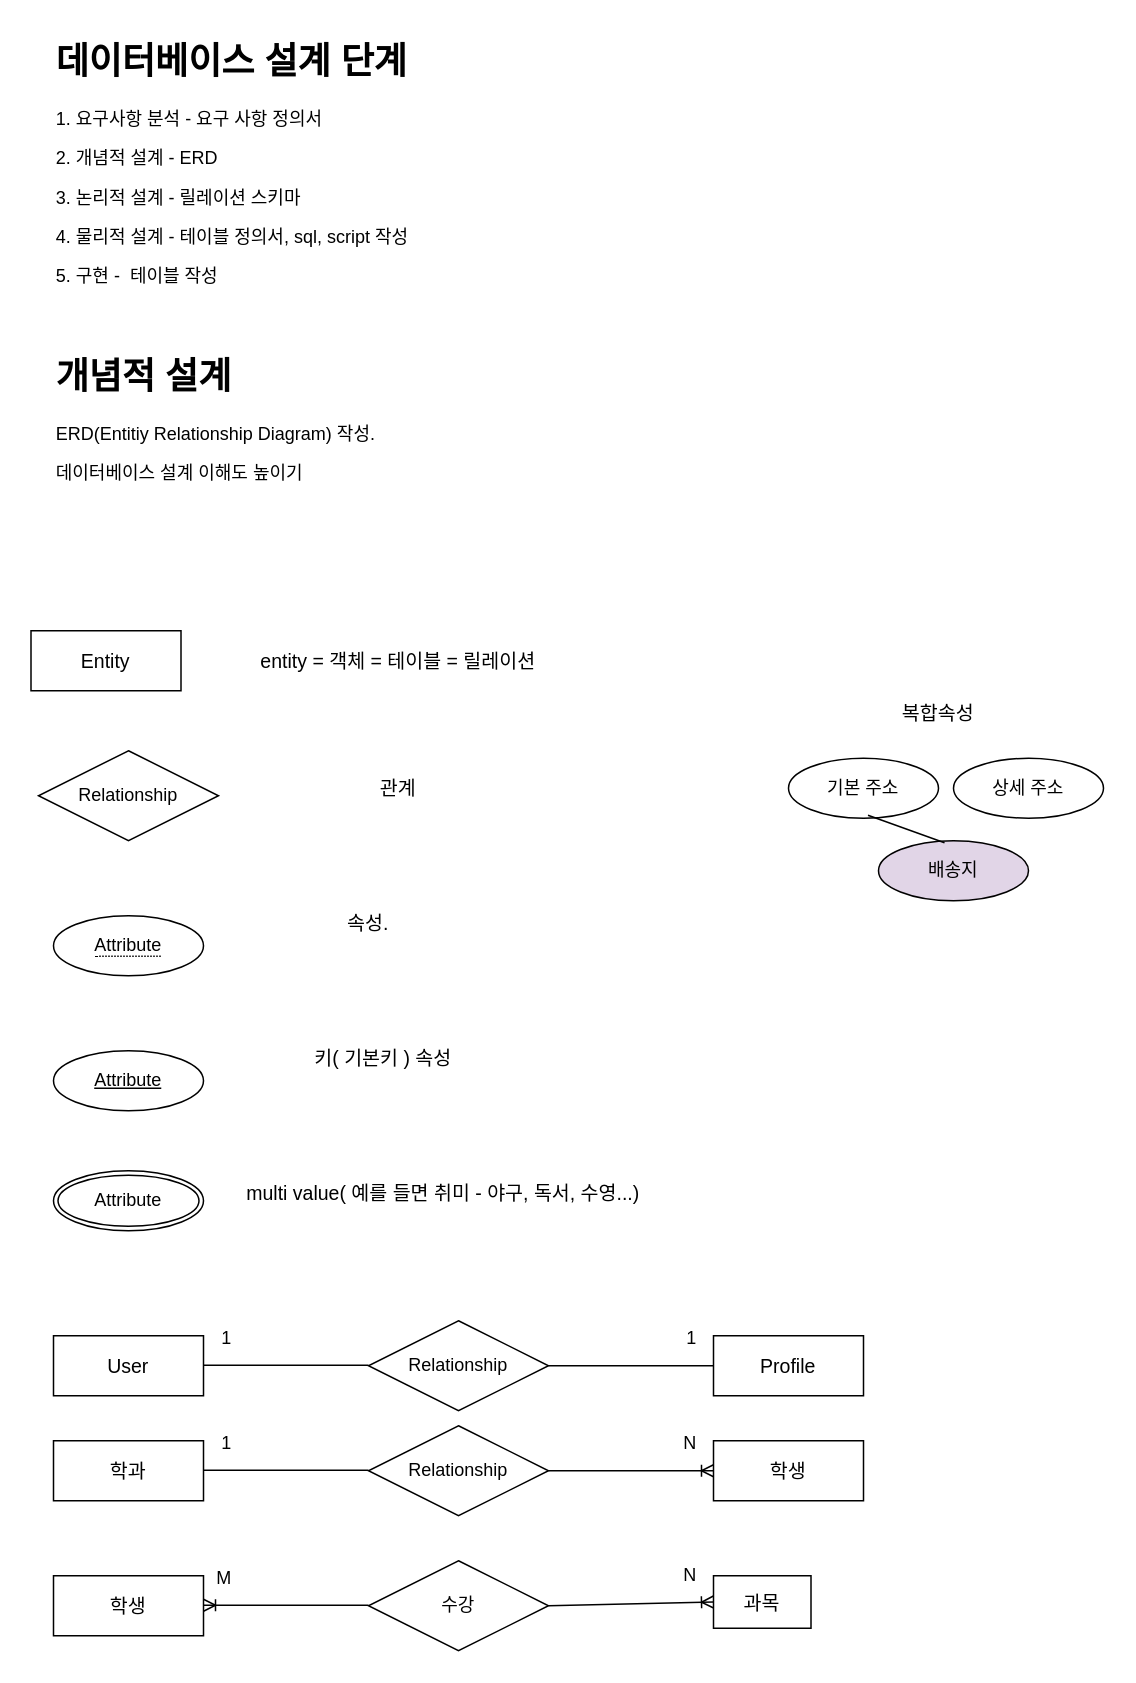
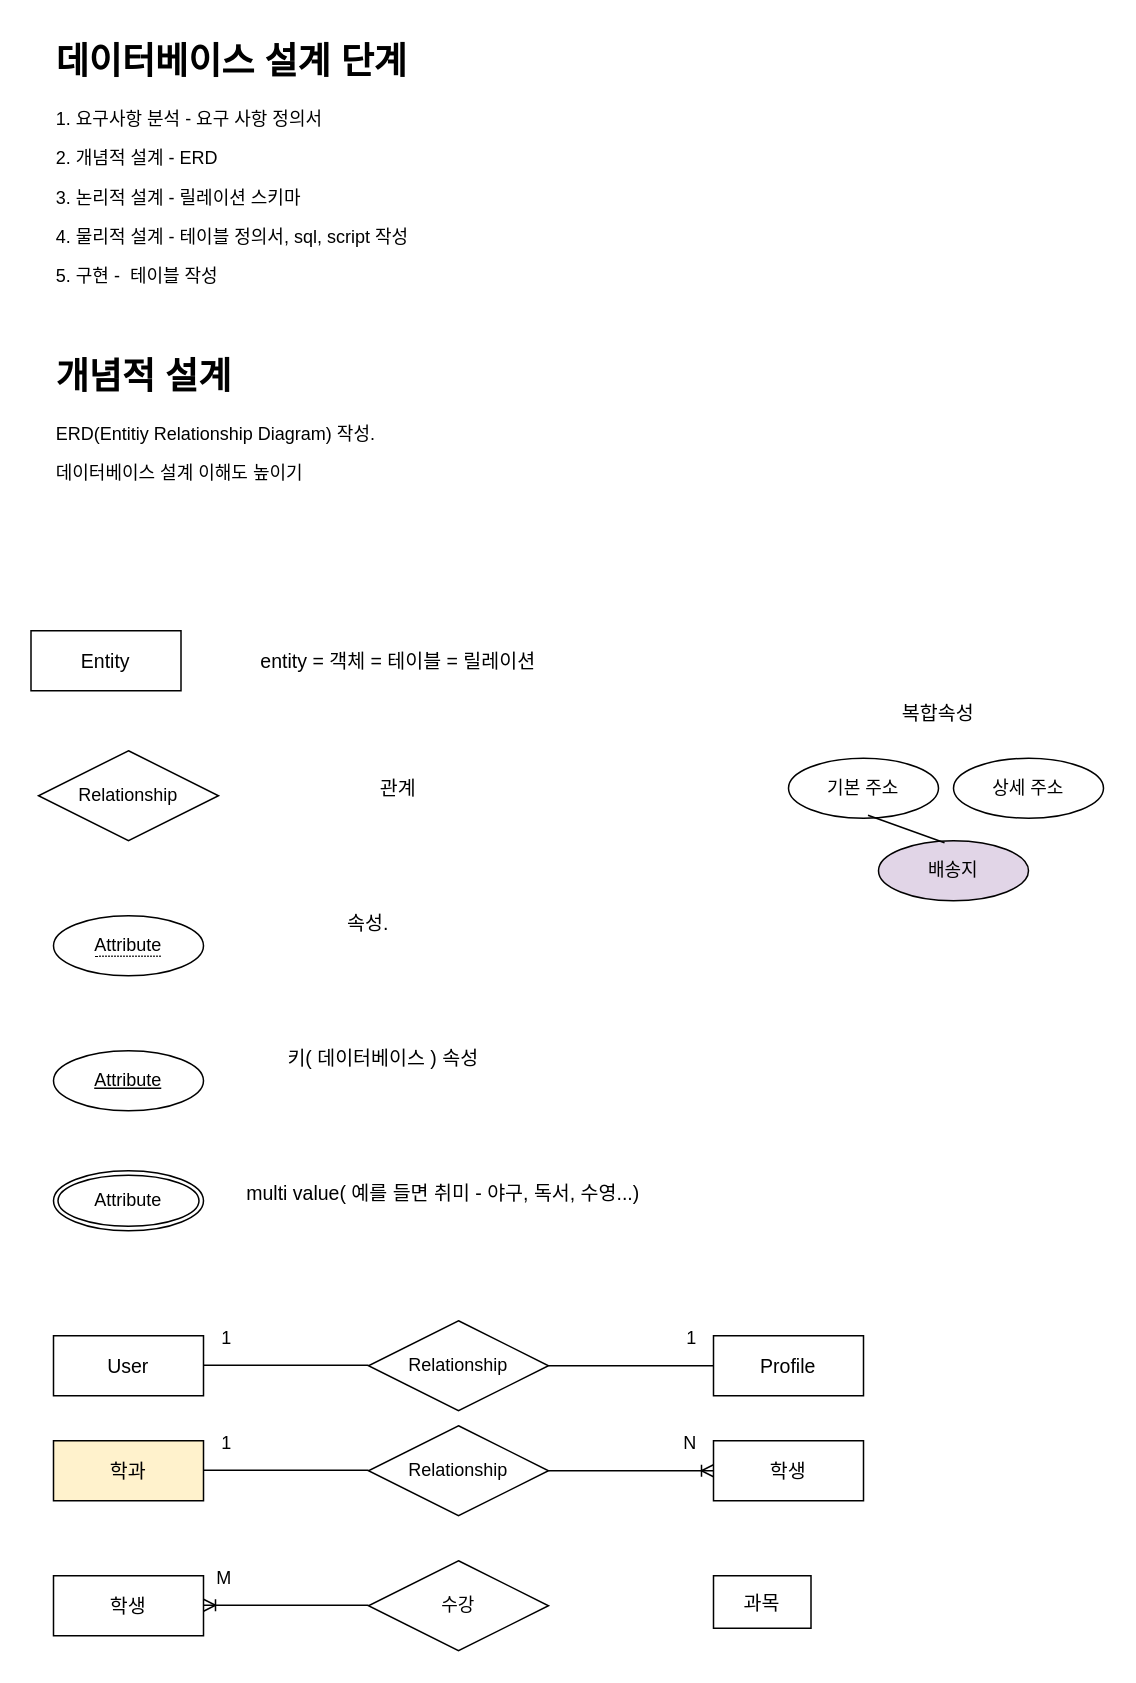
node "키( 기본키 ) 속성": label "키( 기본키 ) 속성" -> "키( 데이터베이스 ) 속성"
node "학과": fillcolor #ffffff -> #fff2cc
edge "수강" -> "과목": removed, label "N"
